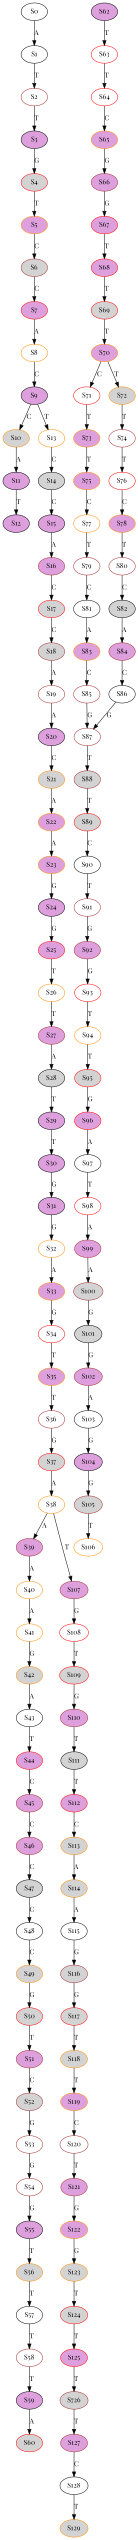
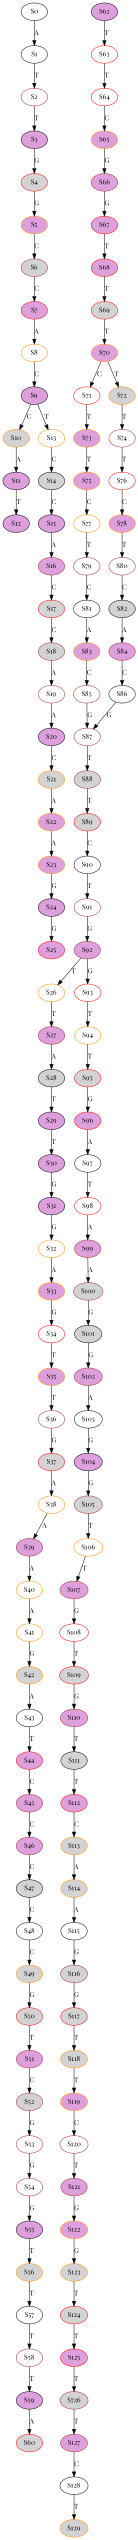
edge "S4" -> "S5": label "T" -> "G"
edge "S25" -> "S26": now "S92" -> "S26"
edge "S38" -> "S107": now "S106" -> "S107"
